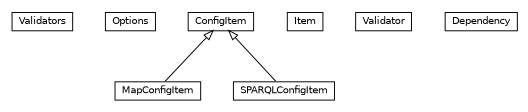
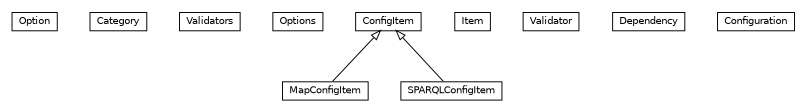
node "Option": added
node "Category": added
node "Configuration": added
